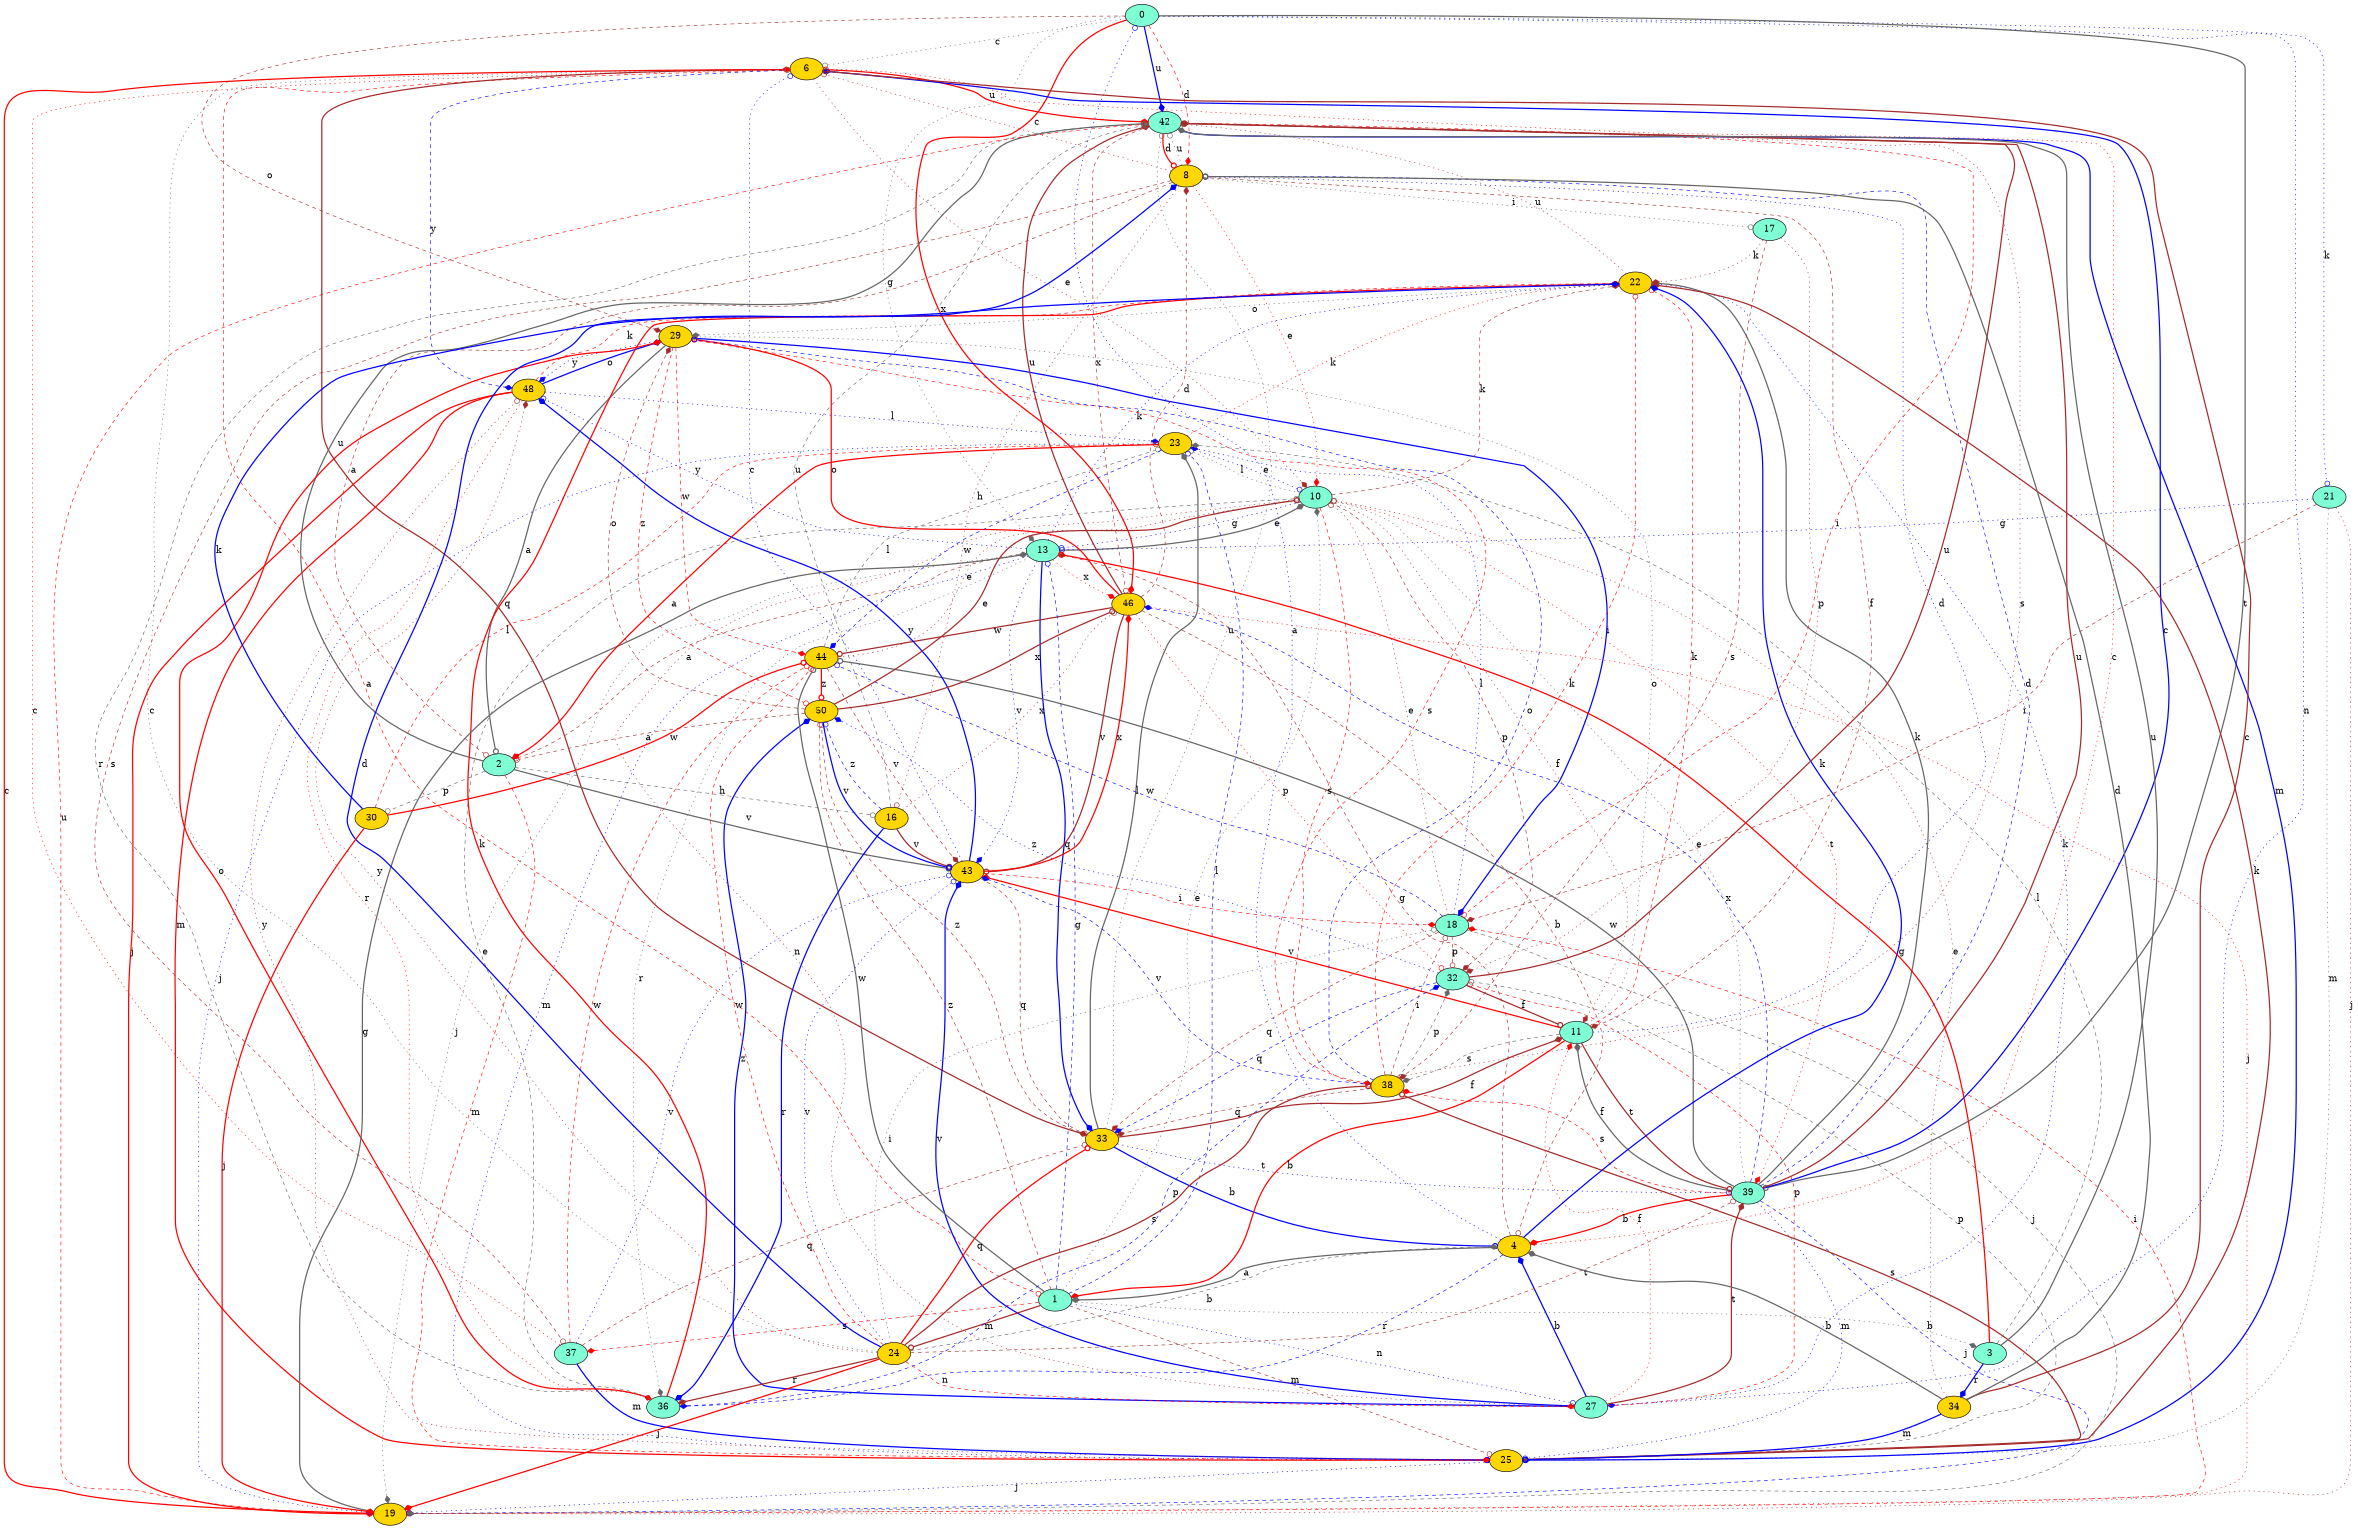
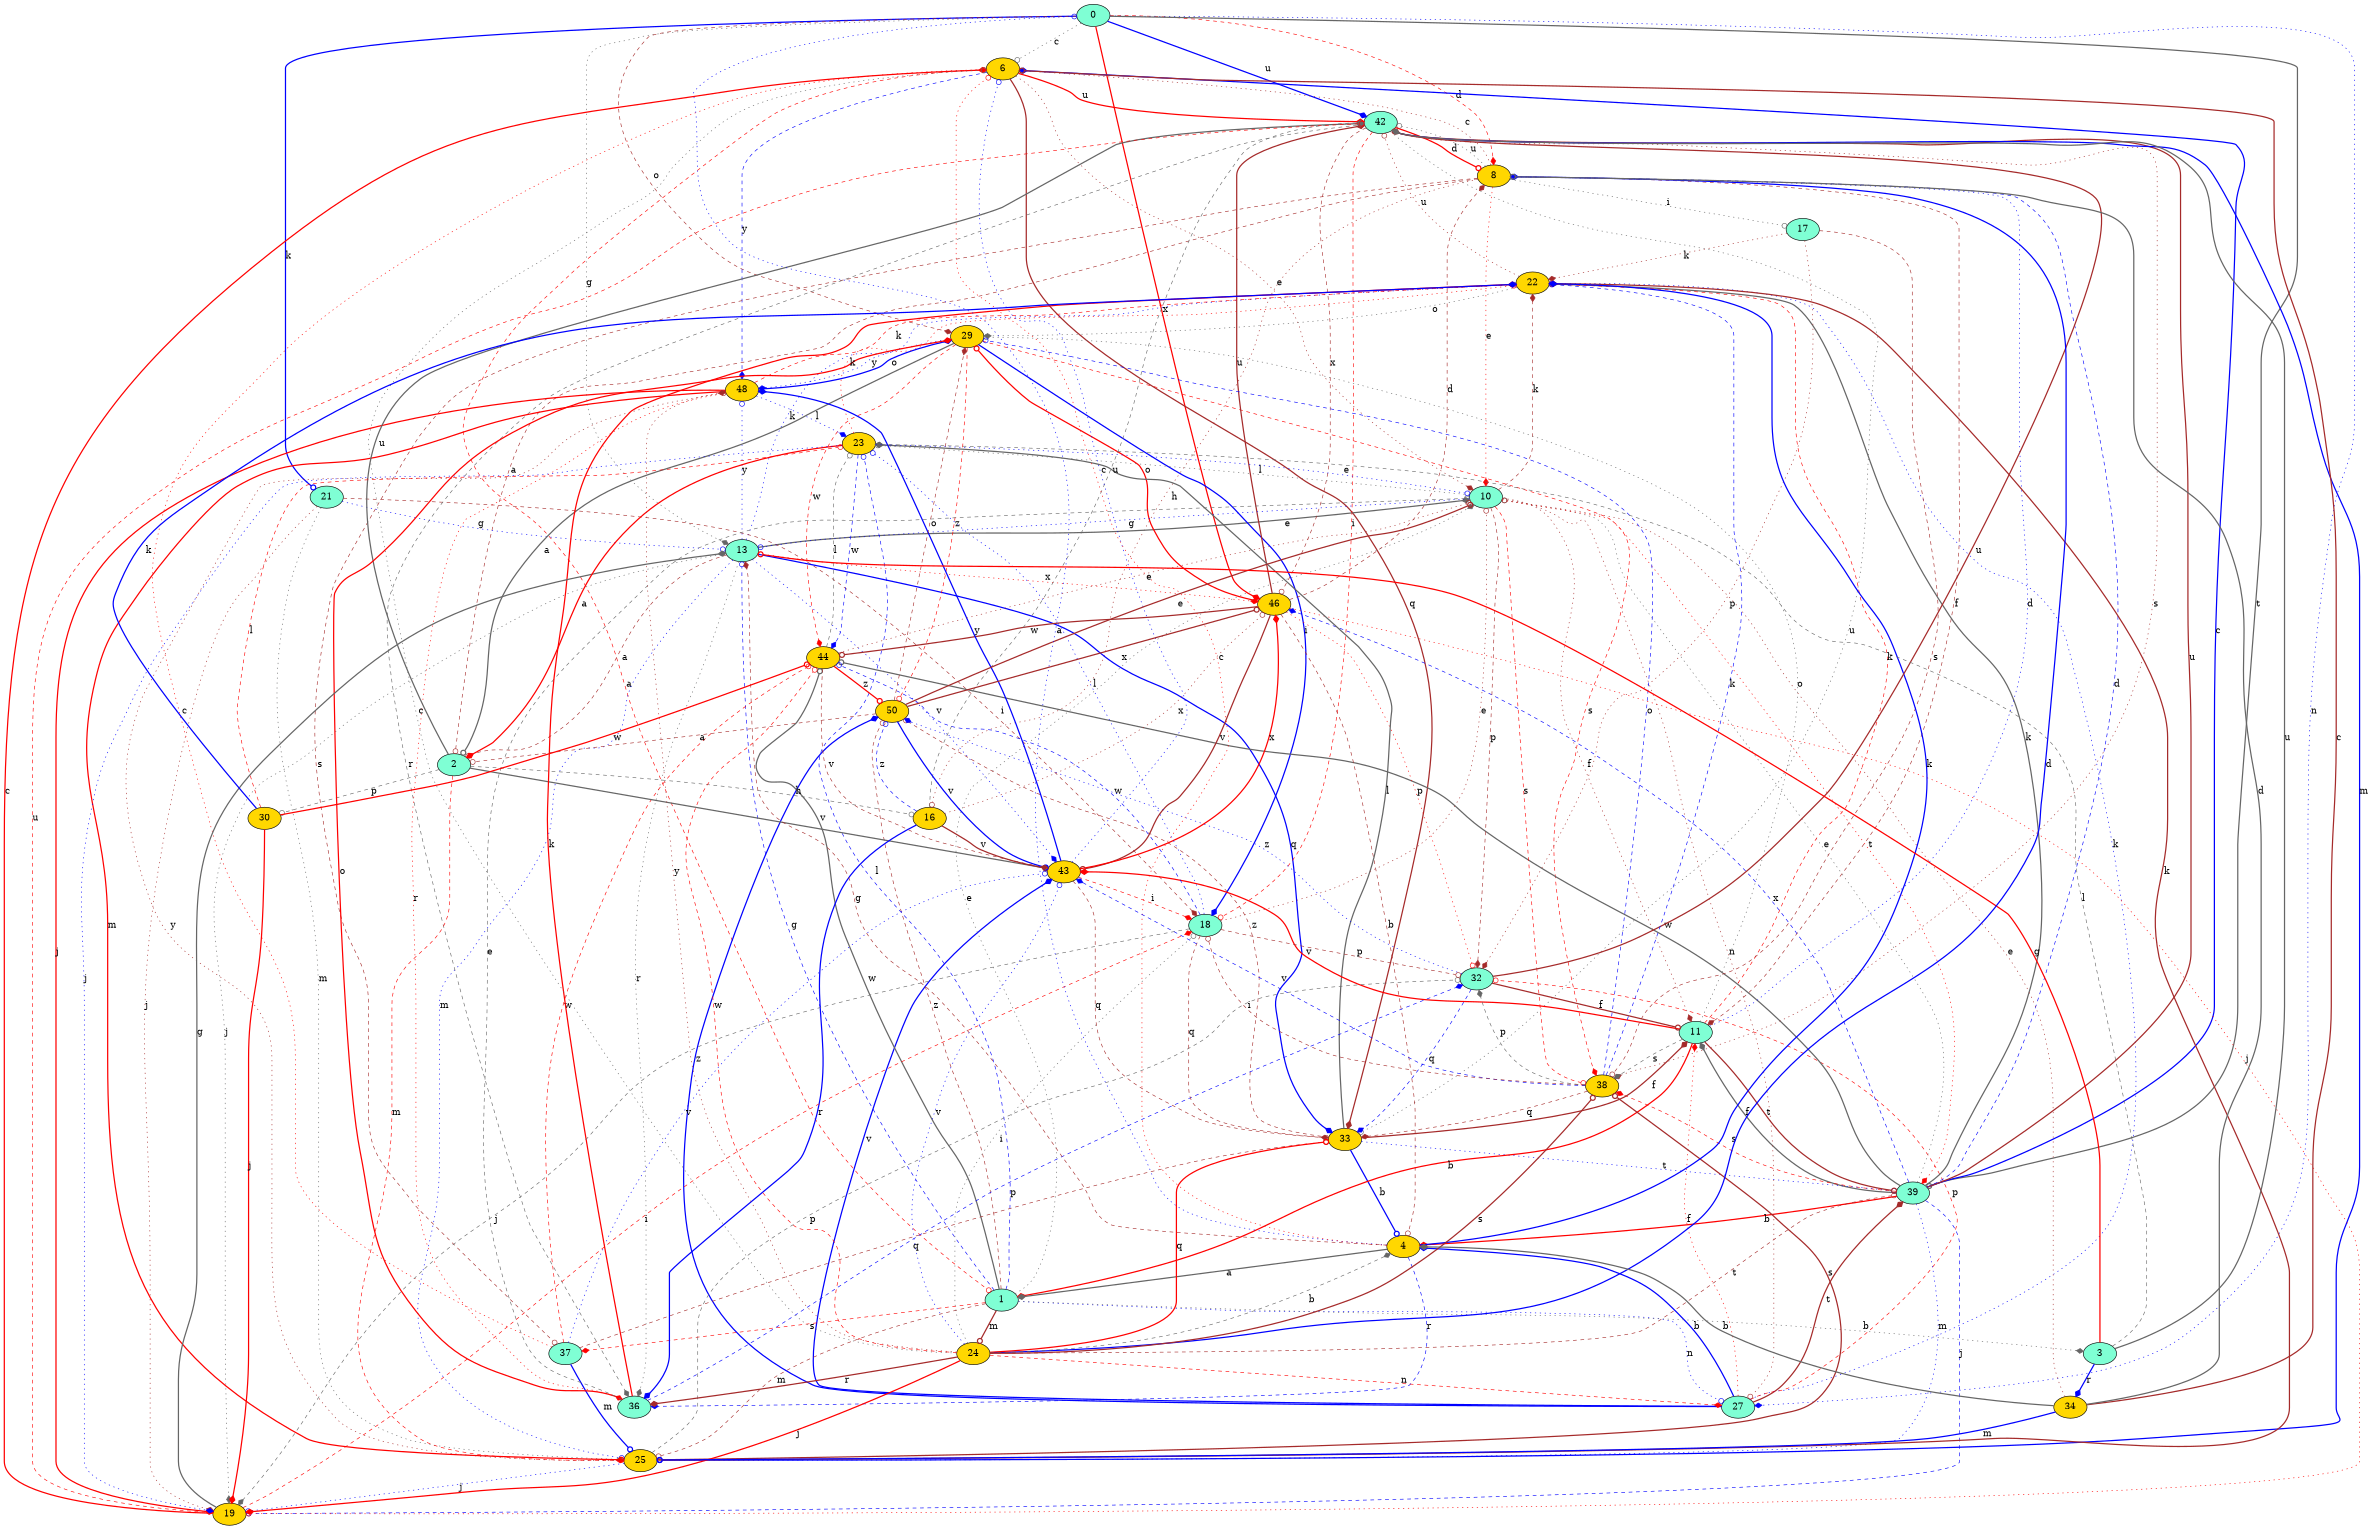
edge "0" -> "21": style dotted -> bold
edge "18" -> "23": arrowhead diamond -> odot
edge "33" -> "42": reversed
edge "38" -> "22": color red -> blue
